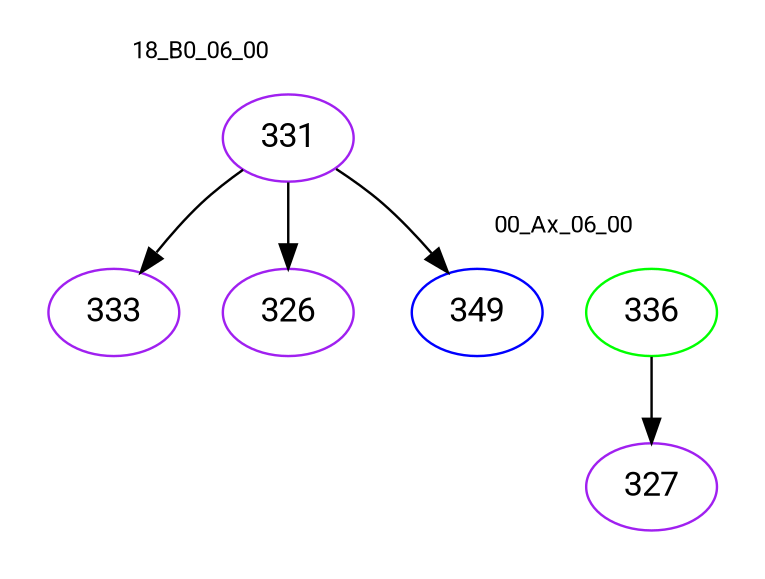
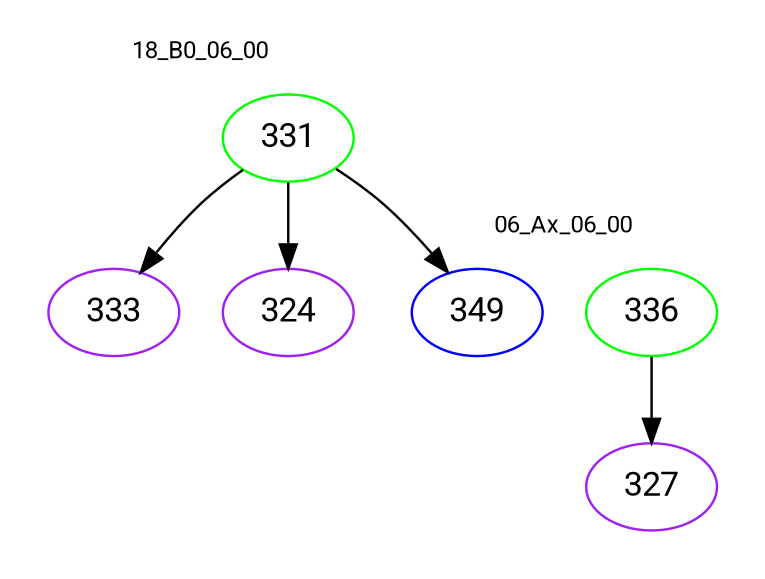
node "331": color purple -> green
cluster "00_Ax_06_00": label "00_Ax_06_00" -> "06_Ax_06_00"
node "326": label "326" -> "324"
